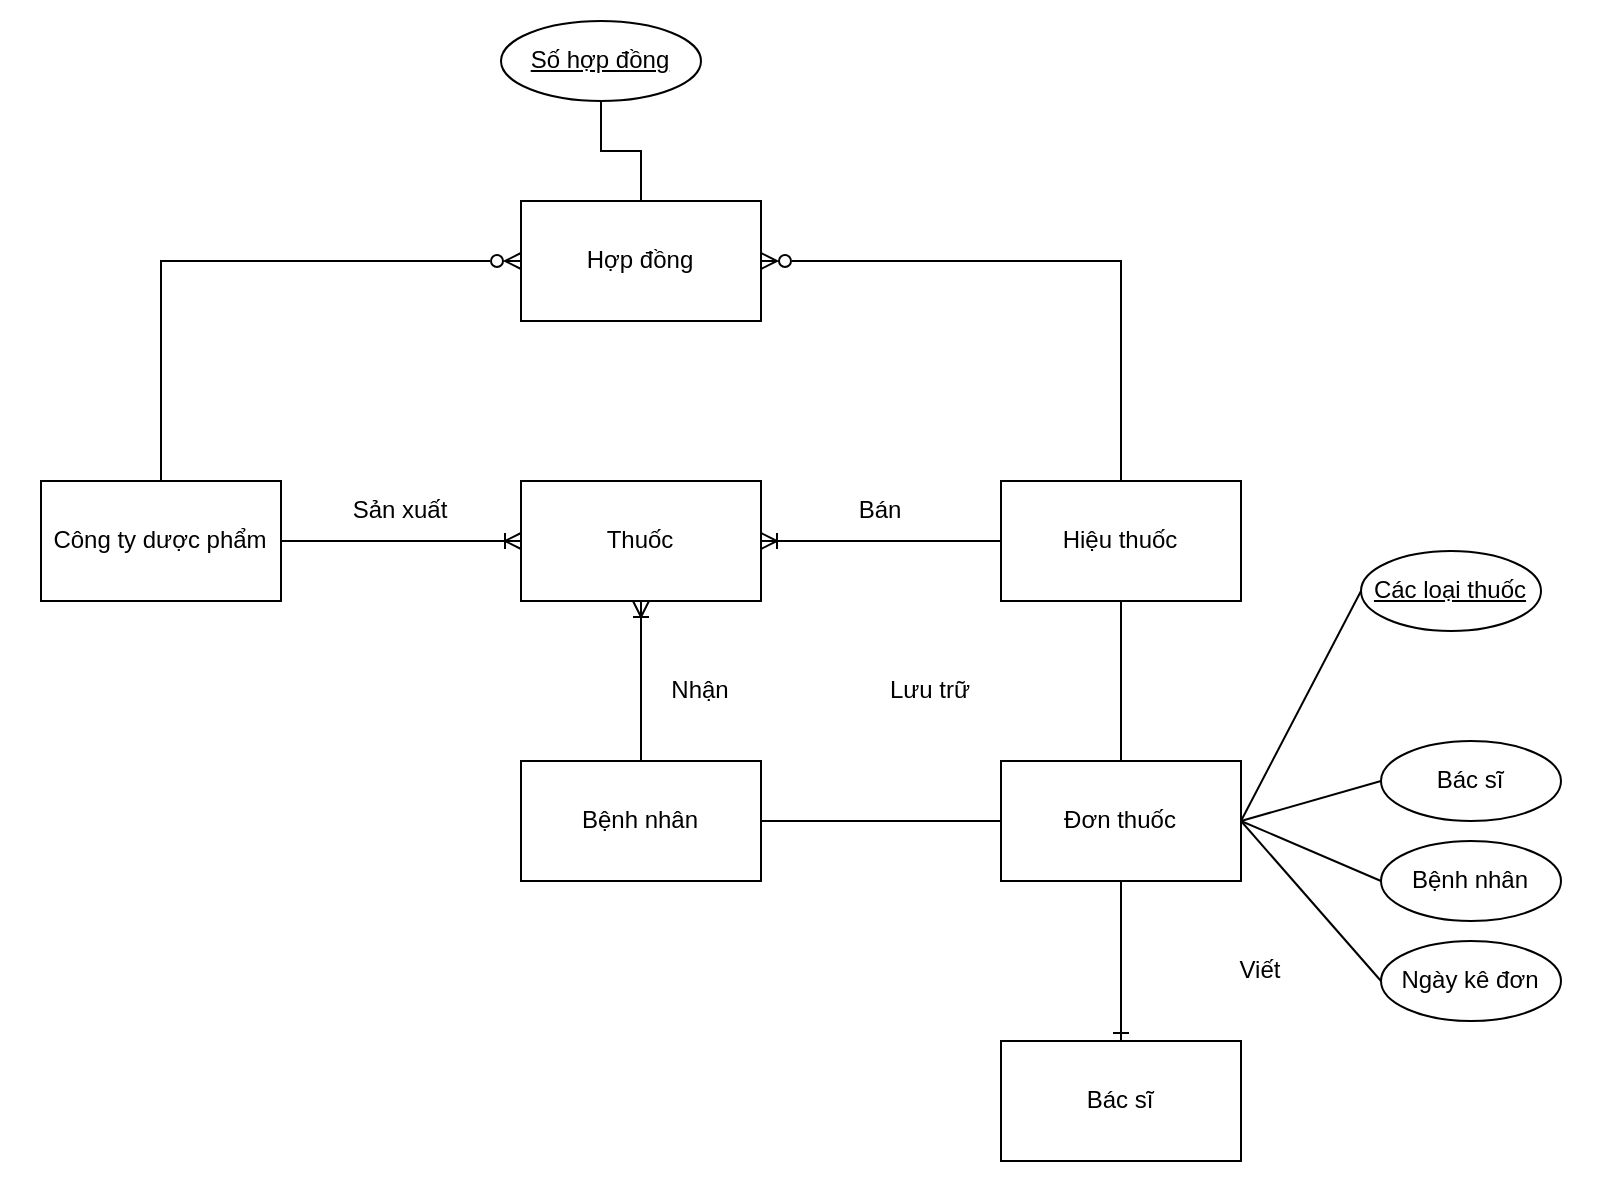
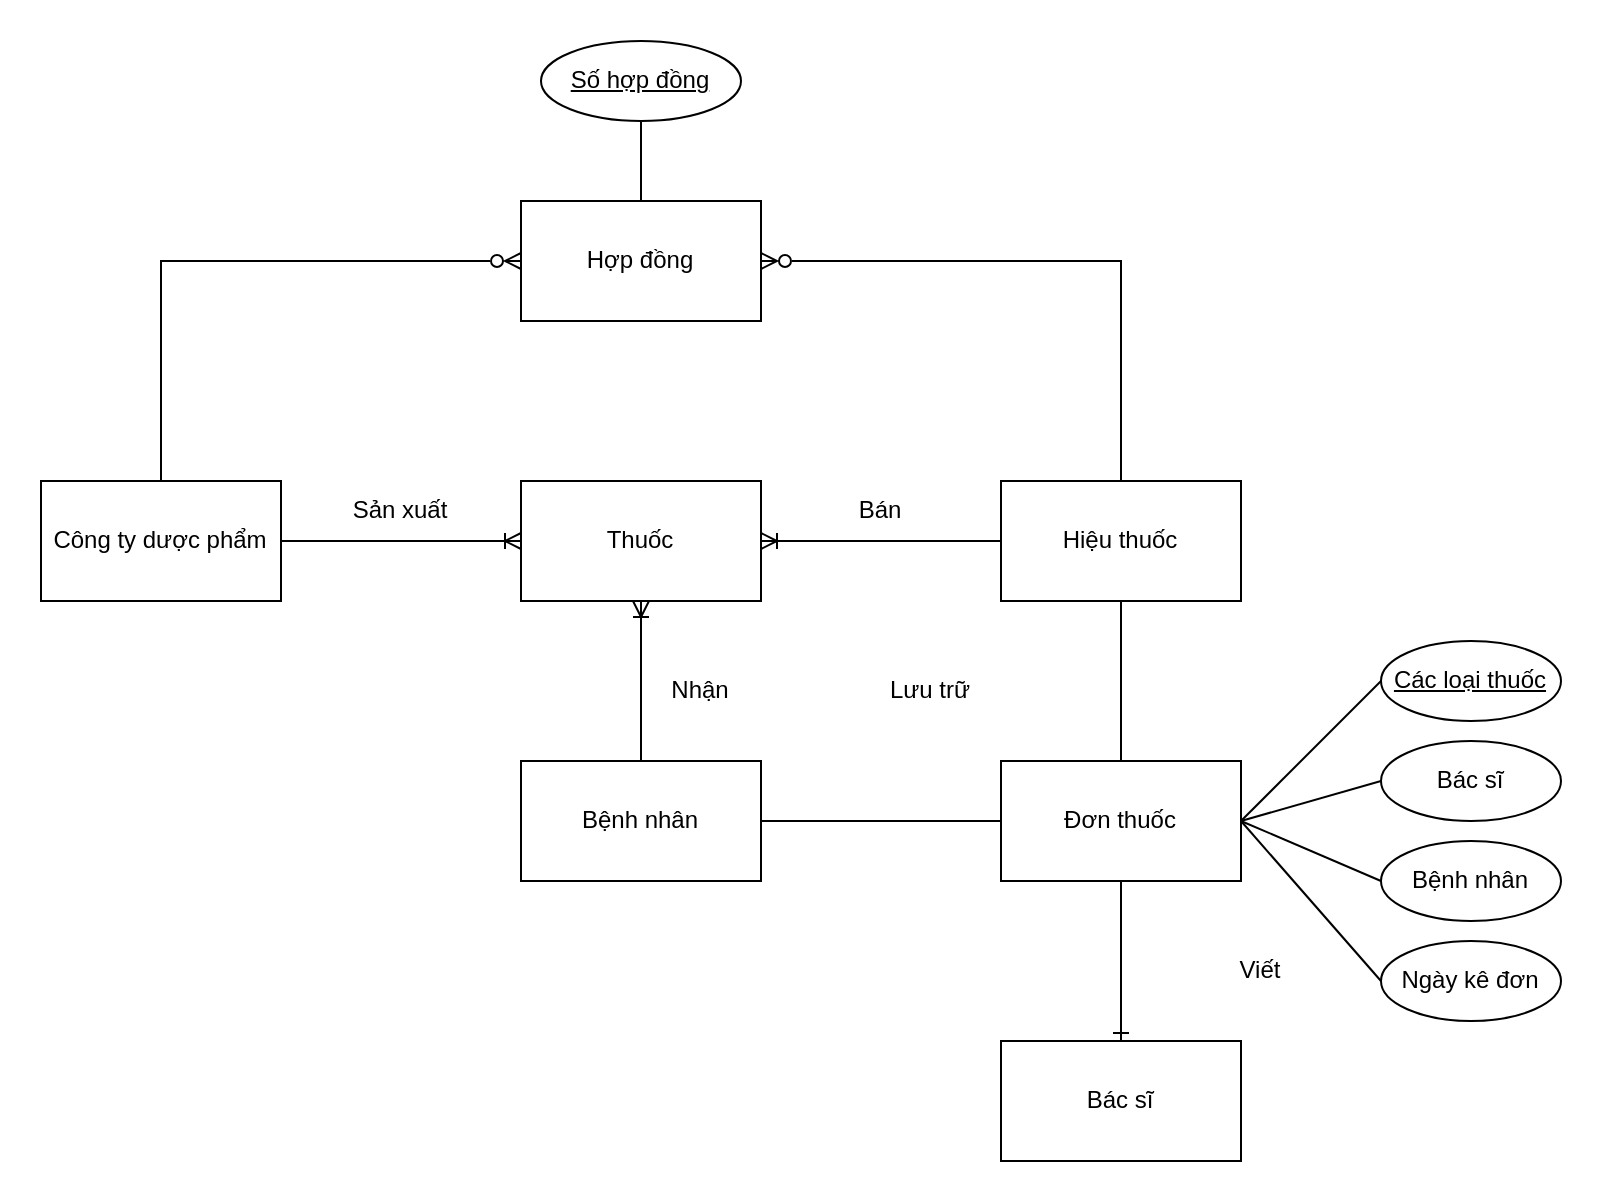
node "Số hợp đồng": moved (601, 61) -> (641, 81)
node "Các loại thuốc": moved (1451, 591) -> (1471, 681)
